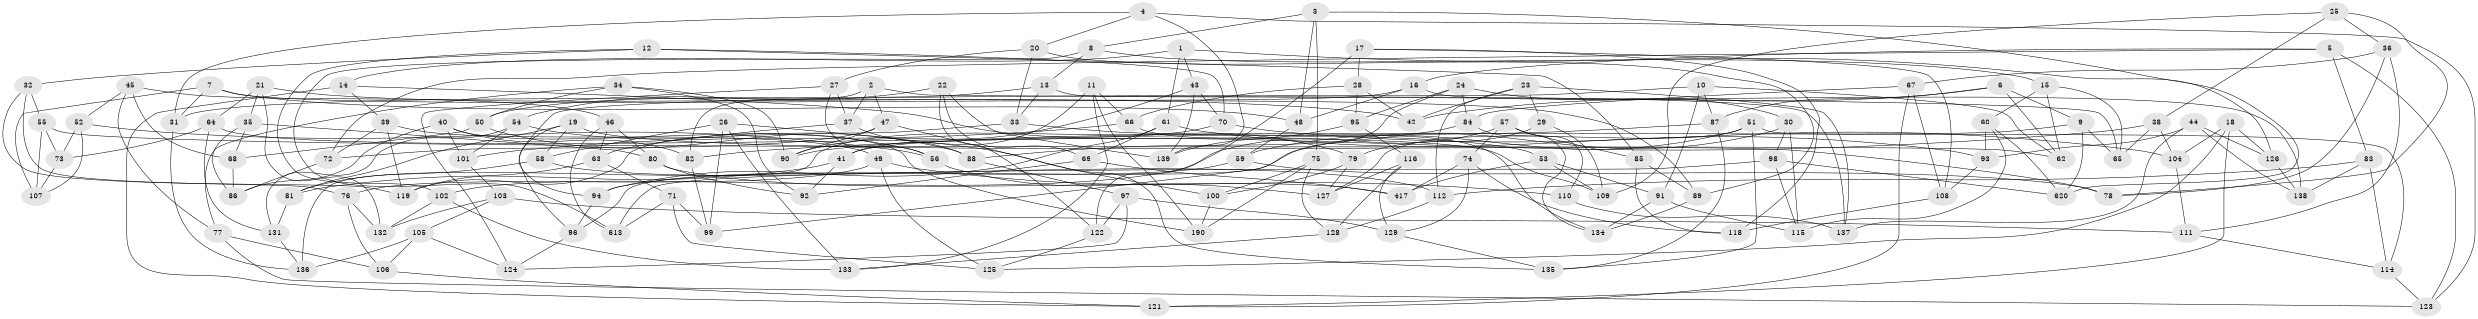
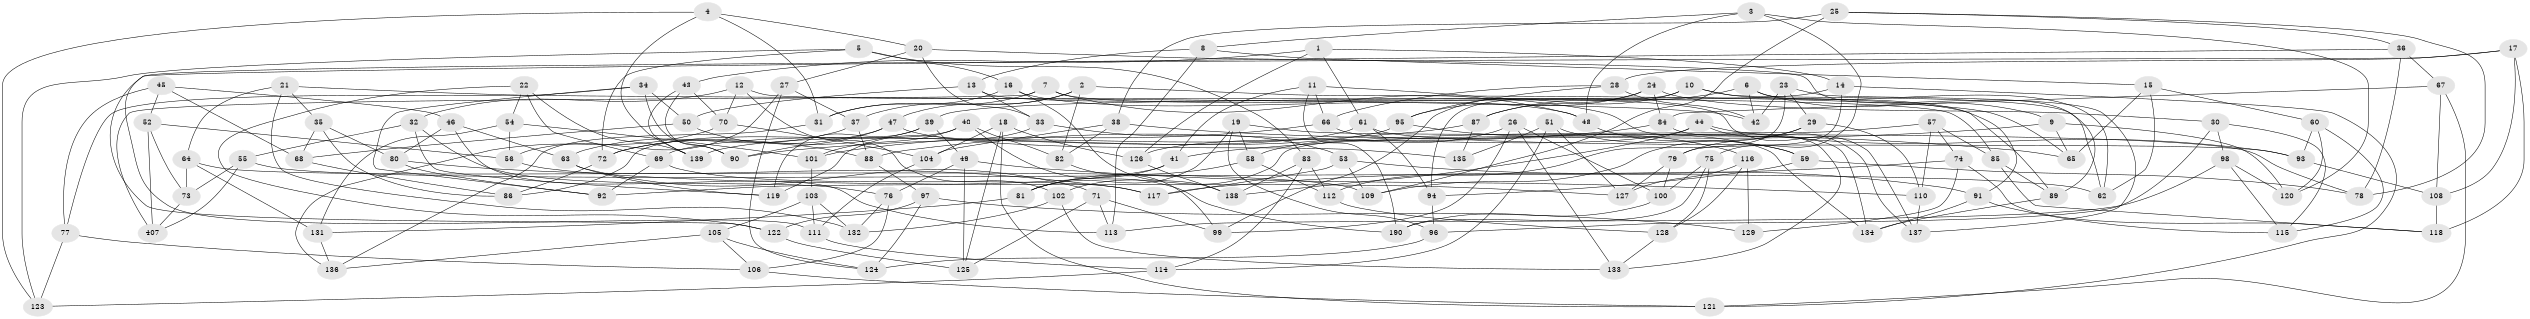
edge "29" -- "110": added
node "107": label "107" -> "407"
node "417": label "417" -> "117"
node "620": label "620" -> "120"
node "613": label "613" -> "113"
edge "129" -- "135": removed
